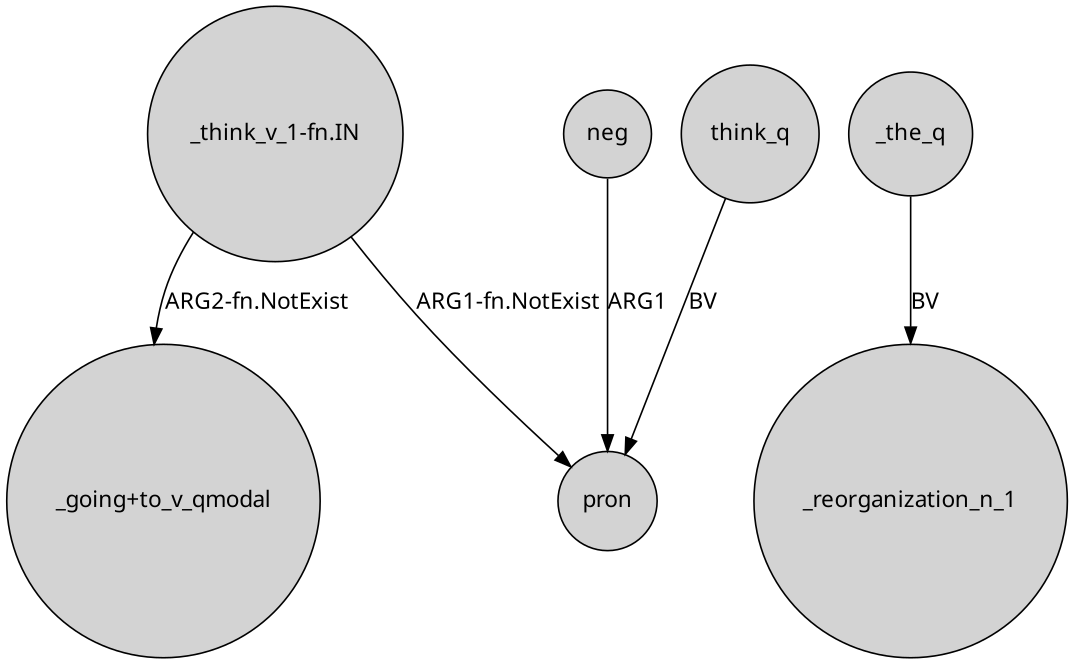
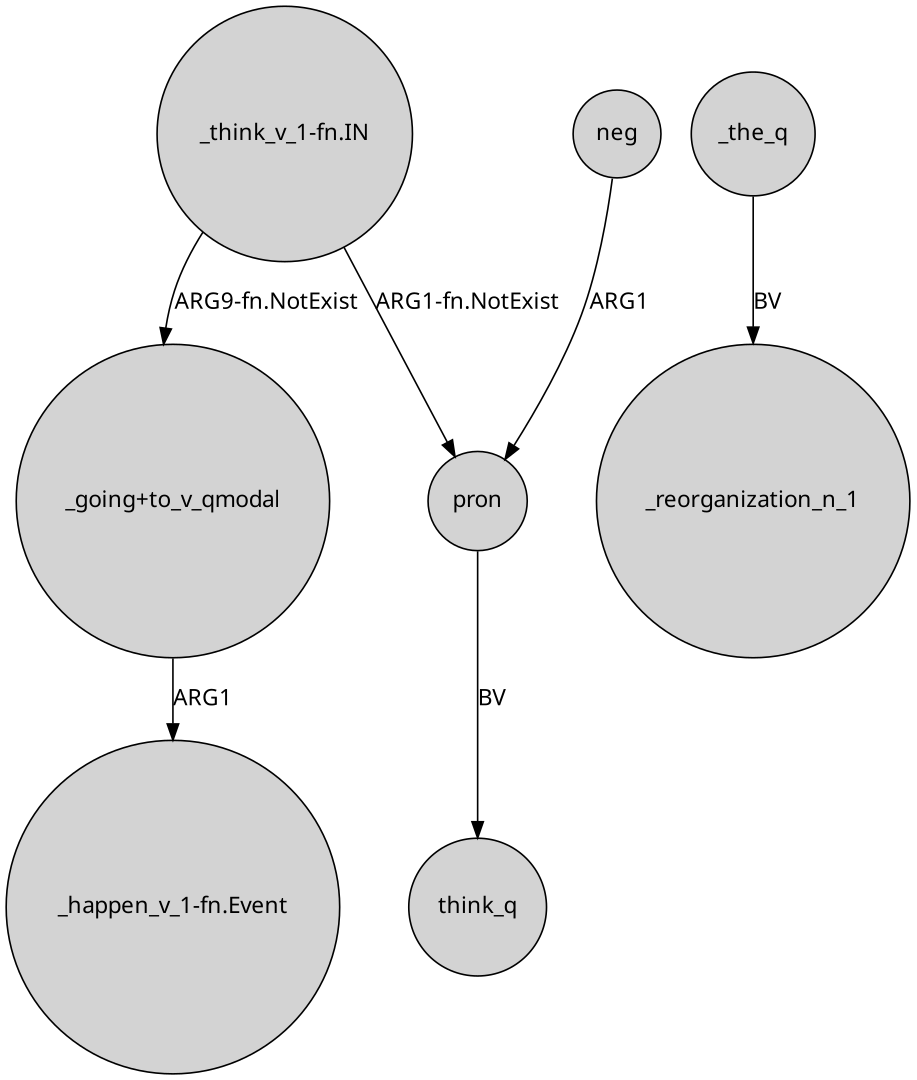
edge "_think_v_1-fn.IN" -> "_going+to_v_qmodal": label "ARG2-fn.NotExist" -> "ARG9-fn.NotExist"
edge "think_q" -> "pron": reversed
node "_happen_v_1-fn.Event": added
